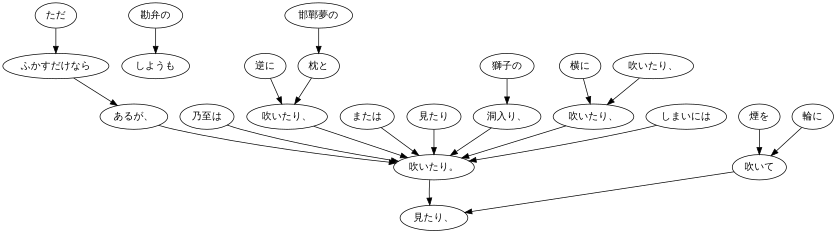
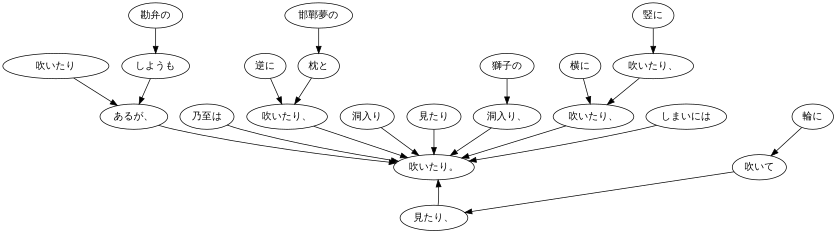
node "ただ": removed
node "竪に": added
node "ふかすだけなら": label "ふかすだけなら" -> "吹いたり"
edge "しようも" -> "あるが、": added
node "または": label "または" -> "洞入り"
node "煙を": removed
edge "吹いたり。" -> "見たり、": reversed
